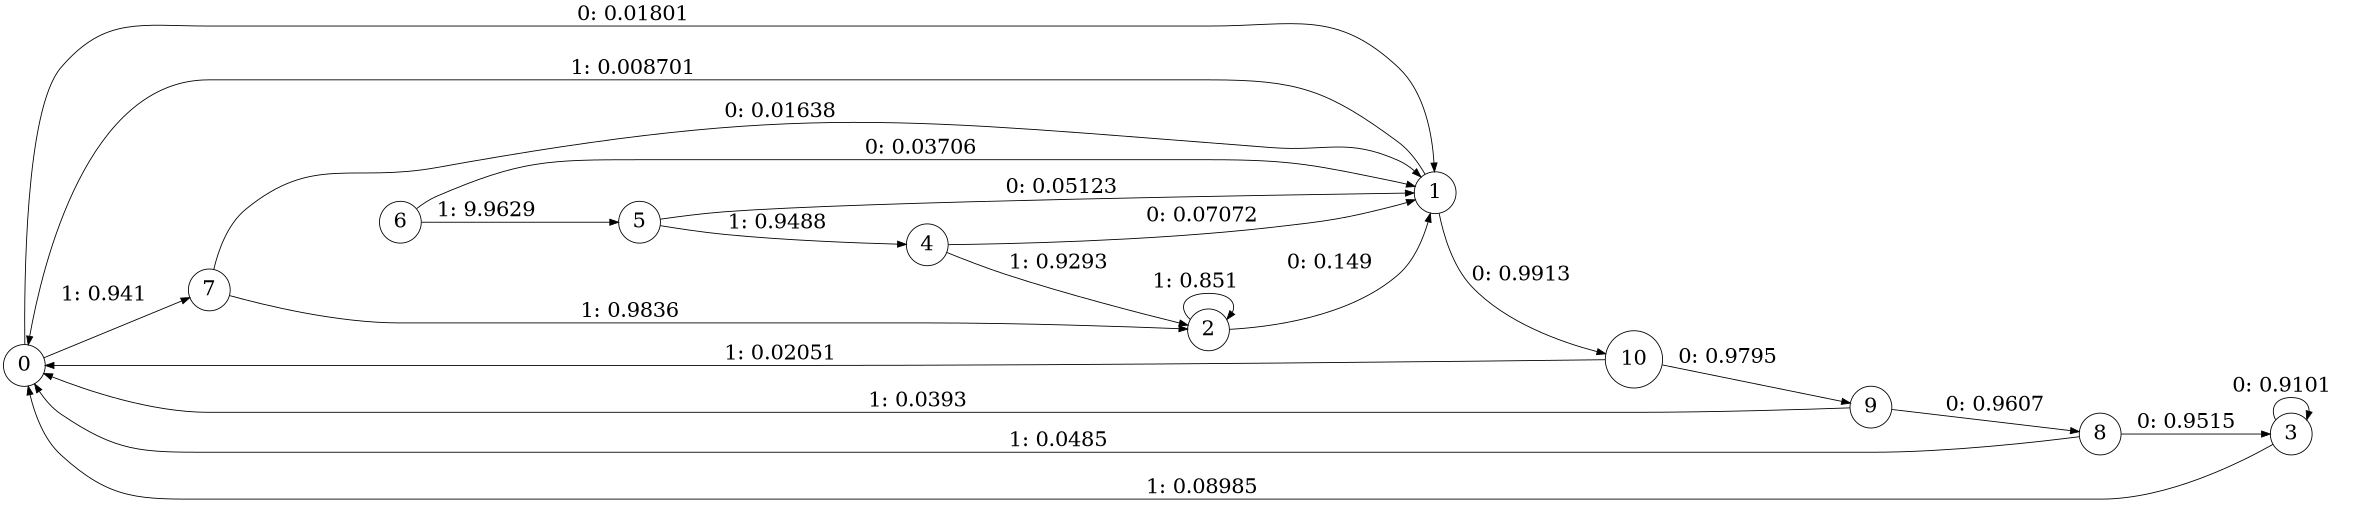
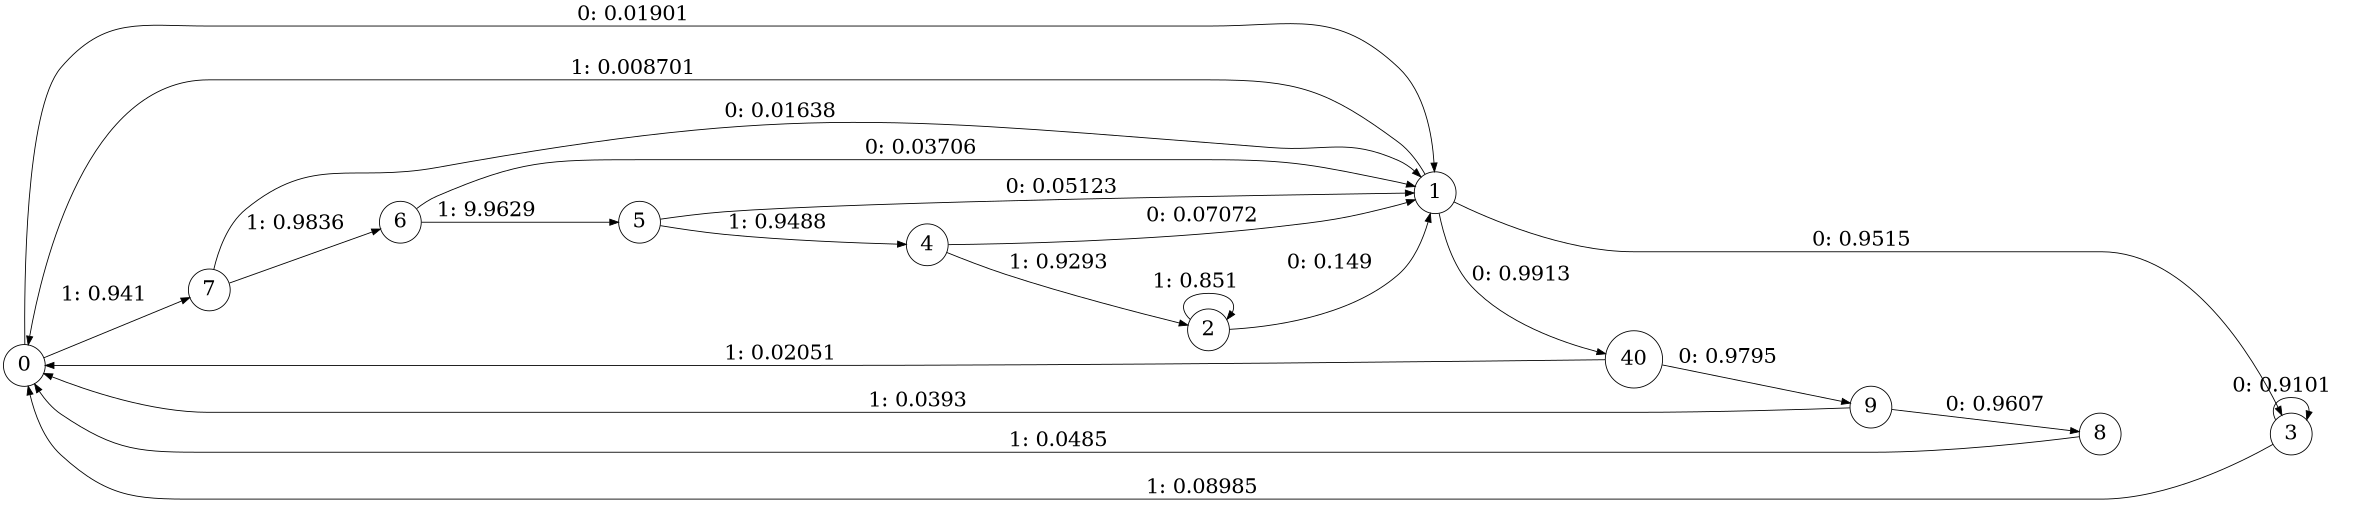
edge "0" -> "1": label "0: 0.01801  " -> "0: 0.01901  "
edge "7" -> "2": now "7" -> "6"
node "10": label "10" -> "40"
edge "8" -> "3": now "1" -> "3"
